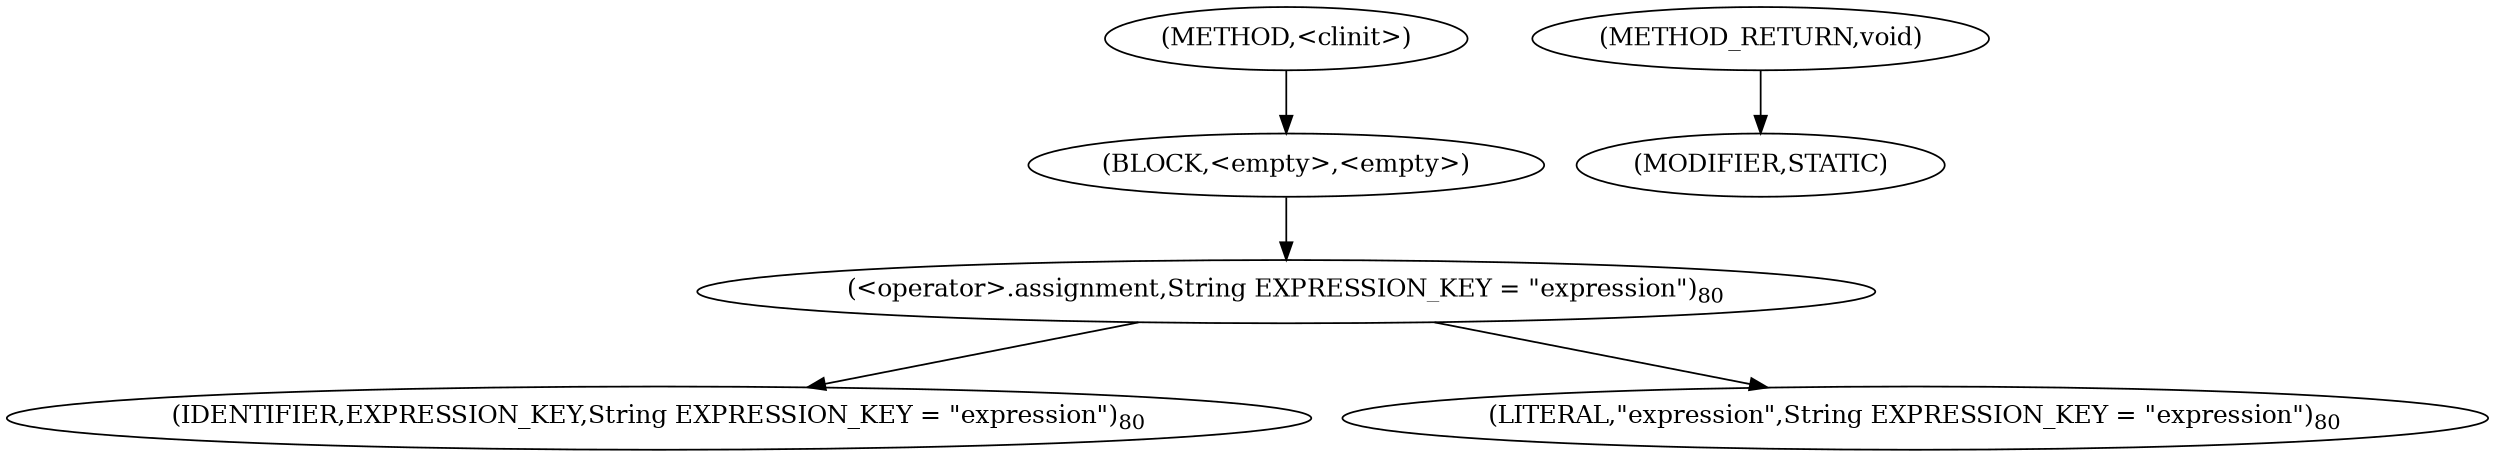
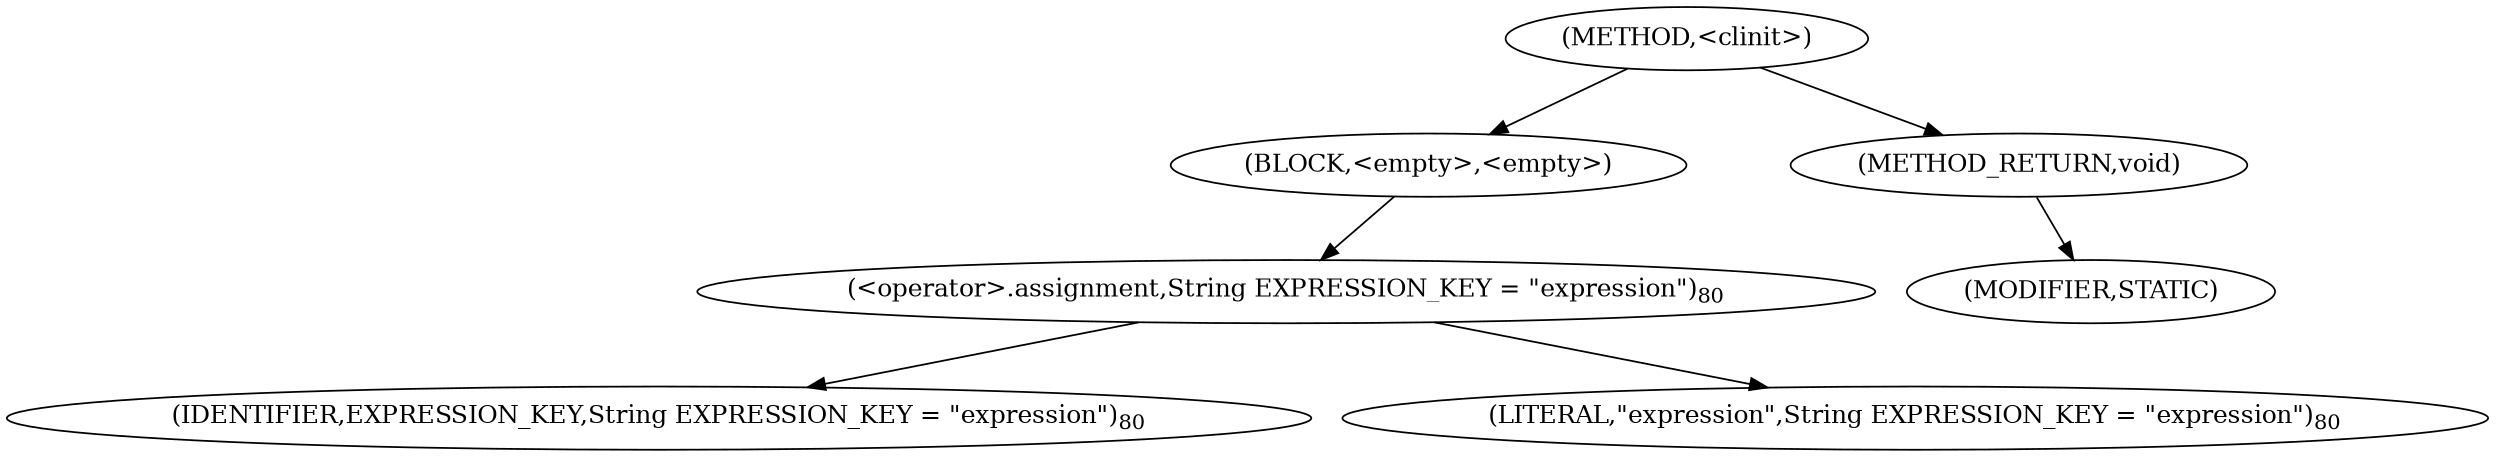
edge "(METHOD,<clinit>)" -> "(METHOD_RETURN,void)": added
